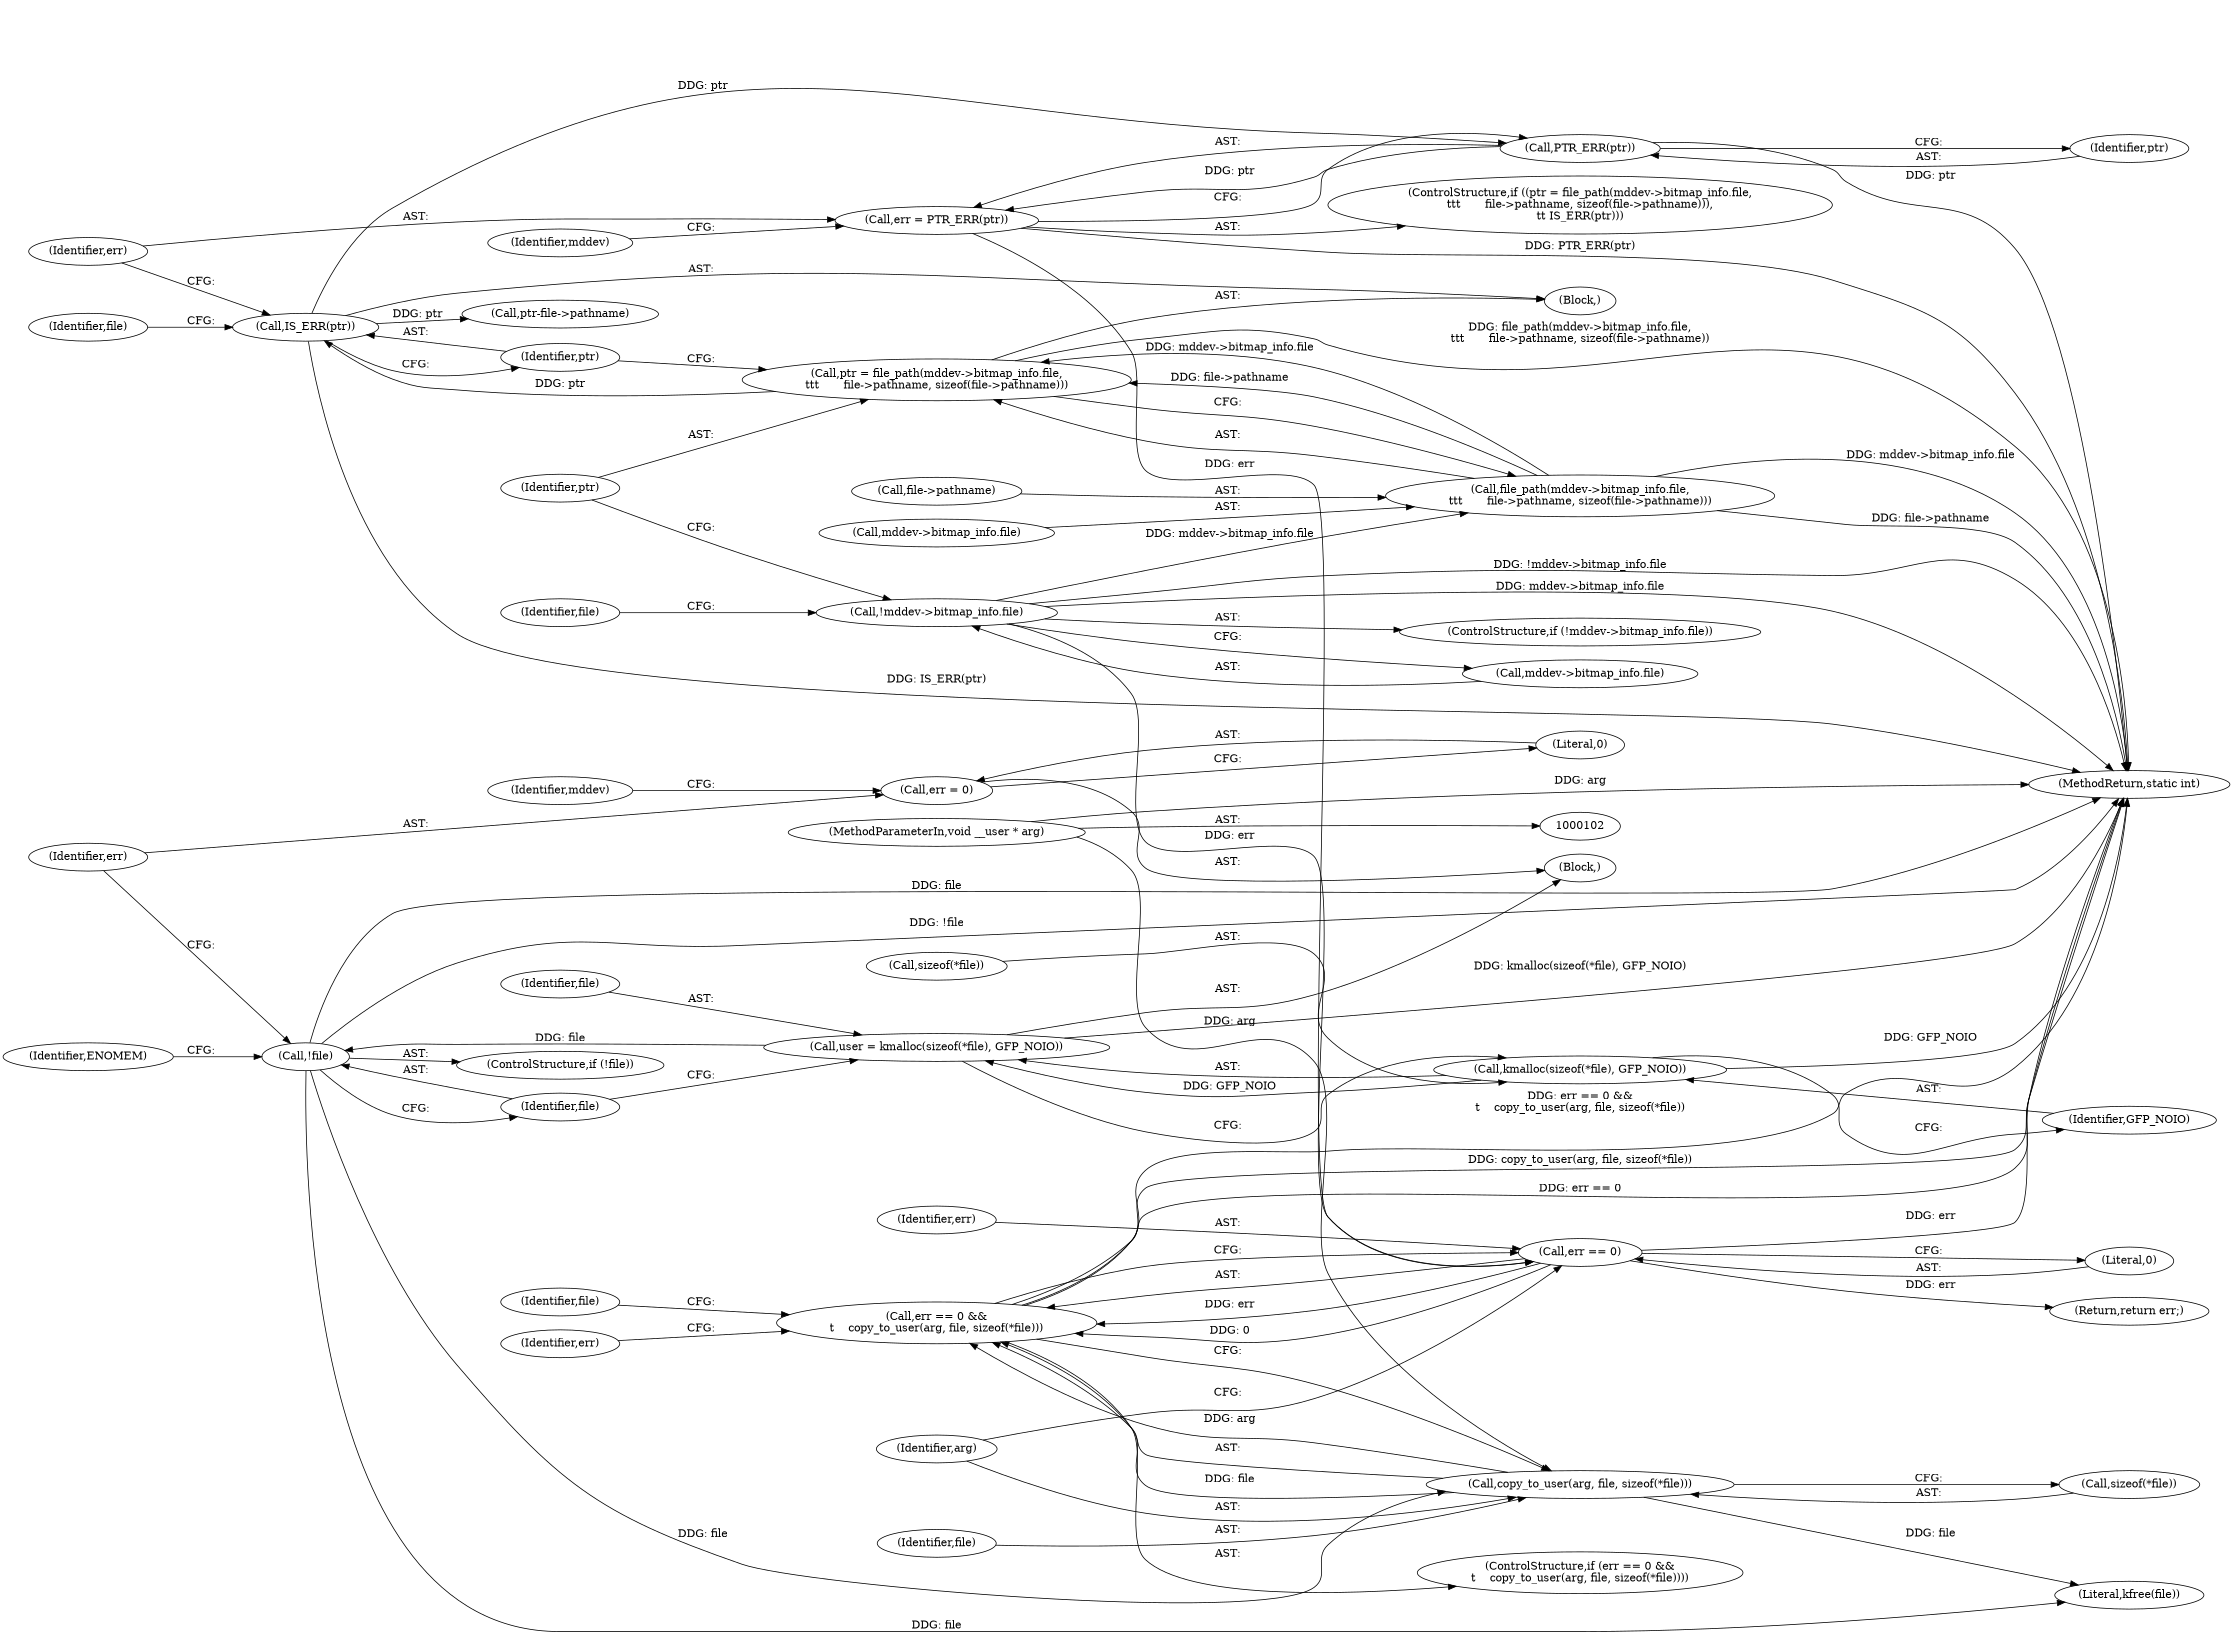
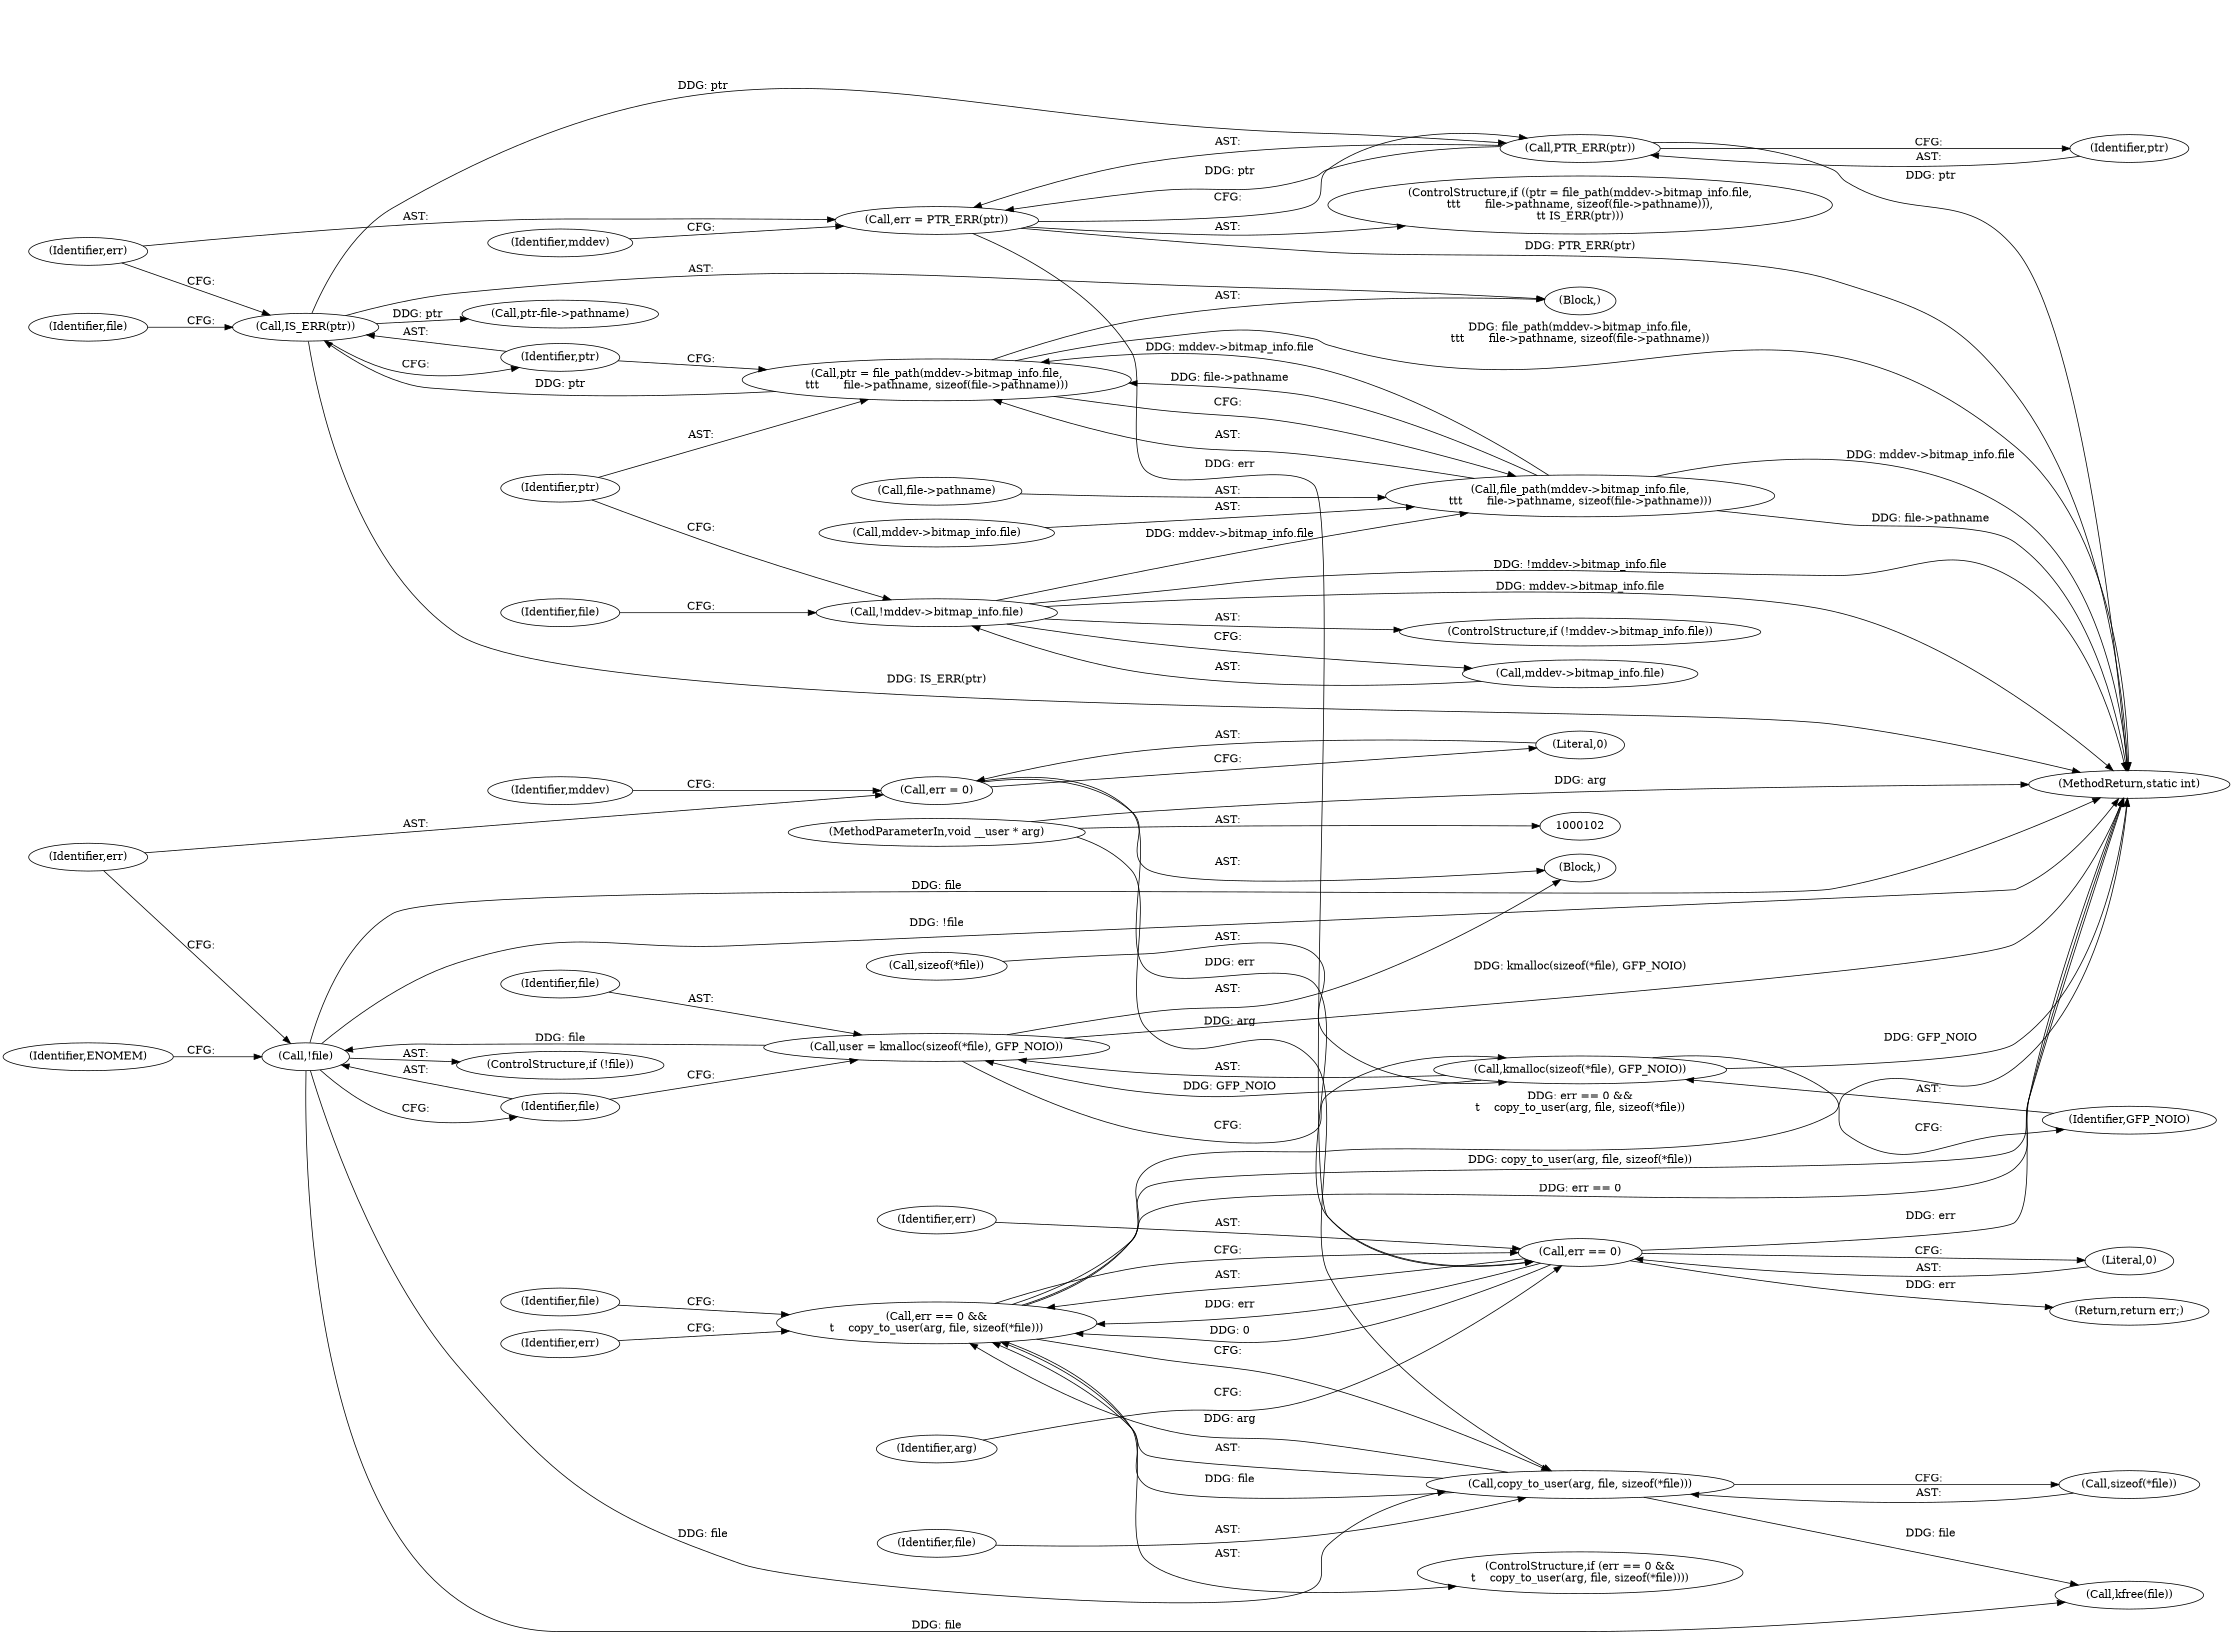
edge "(Call,!mddev->bitmap_info.file)" -> "(Call,err == 0)": now "(Call,err = 0)" -> "(Call,err == 0)"
edge "(Identifier,arg)" -> "(Call,copy_to_user(arg, file, sizeof(*file)))": removed, label "AST:"
node "(Literal,kfree(file))": label "(Literal,kfree(file))" -> "(Call,kfree(file))"
